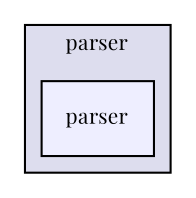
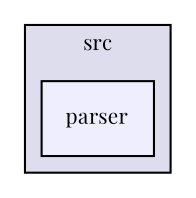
cluster "parser": label "parser" -> "src"
